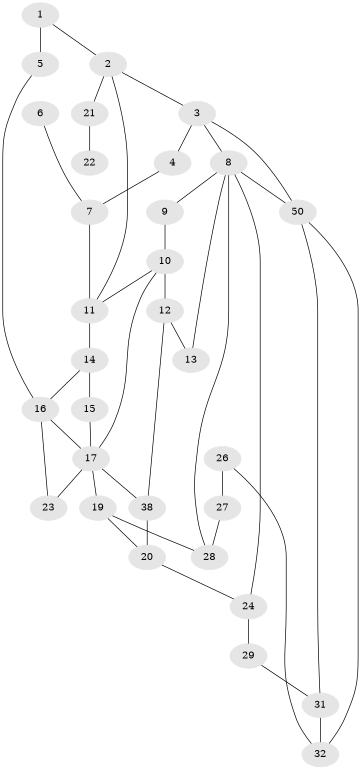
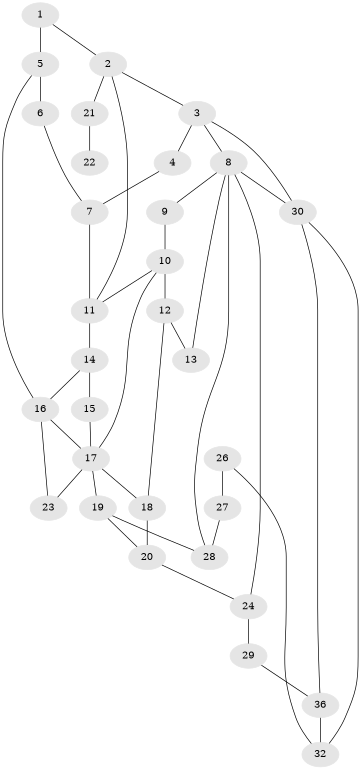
edge "5" -- "6": added
node "50": label "50" -> "30"
node "38": label "38" -> "18"
node "31": label "31" -> "36"
